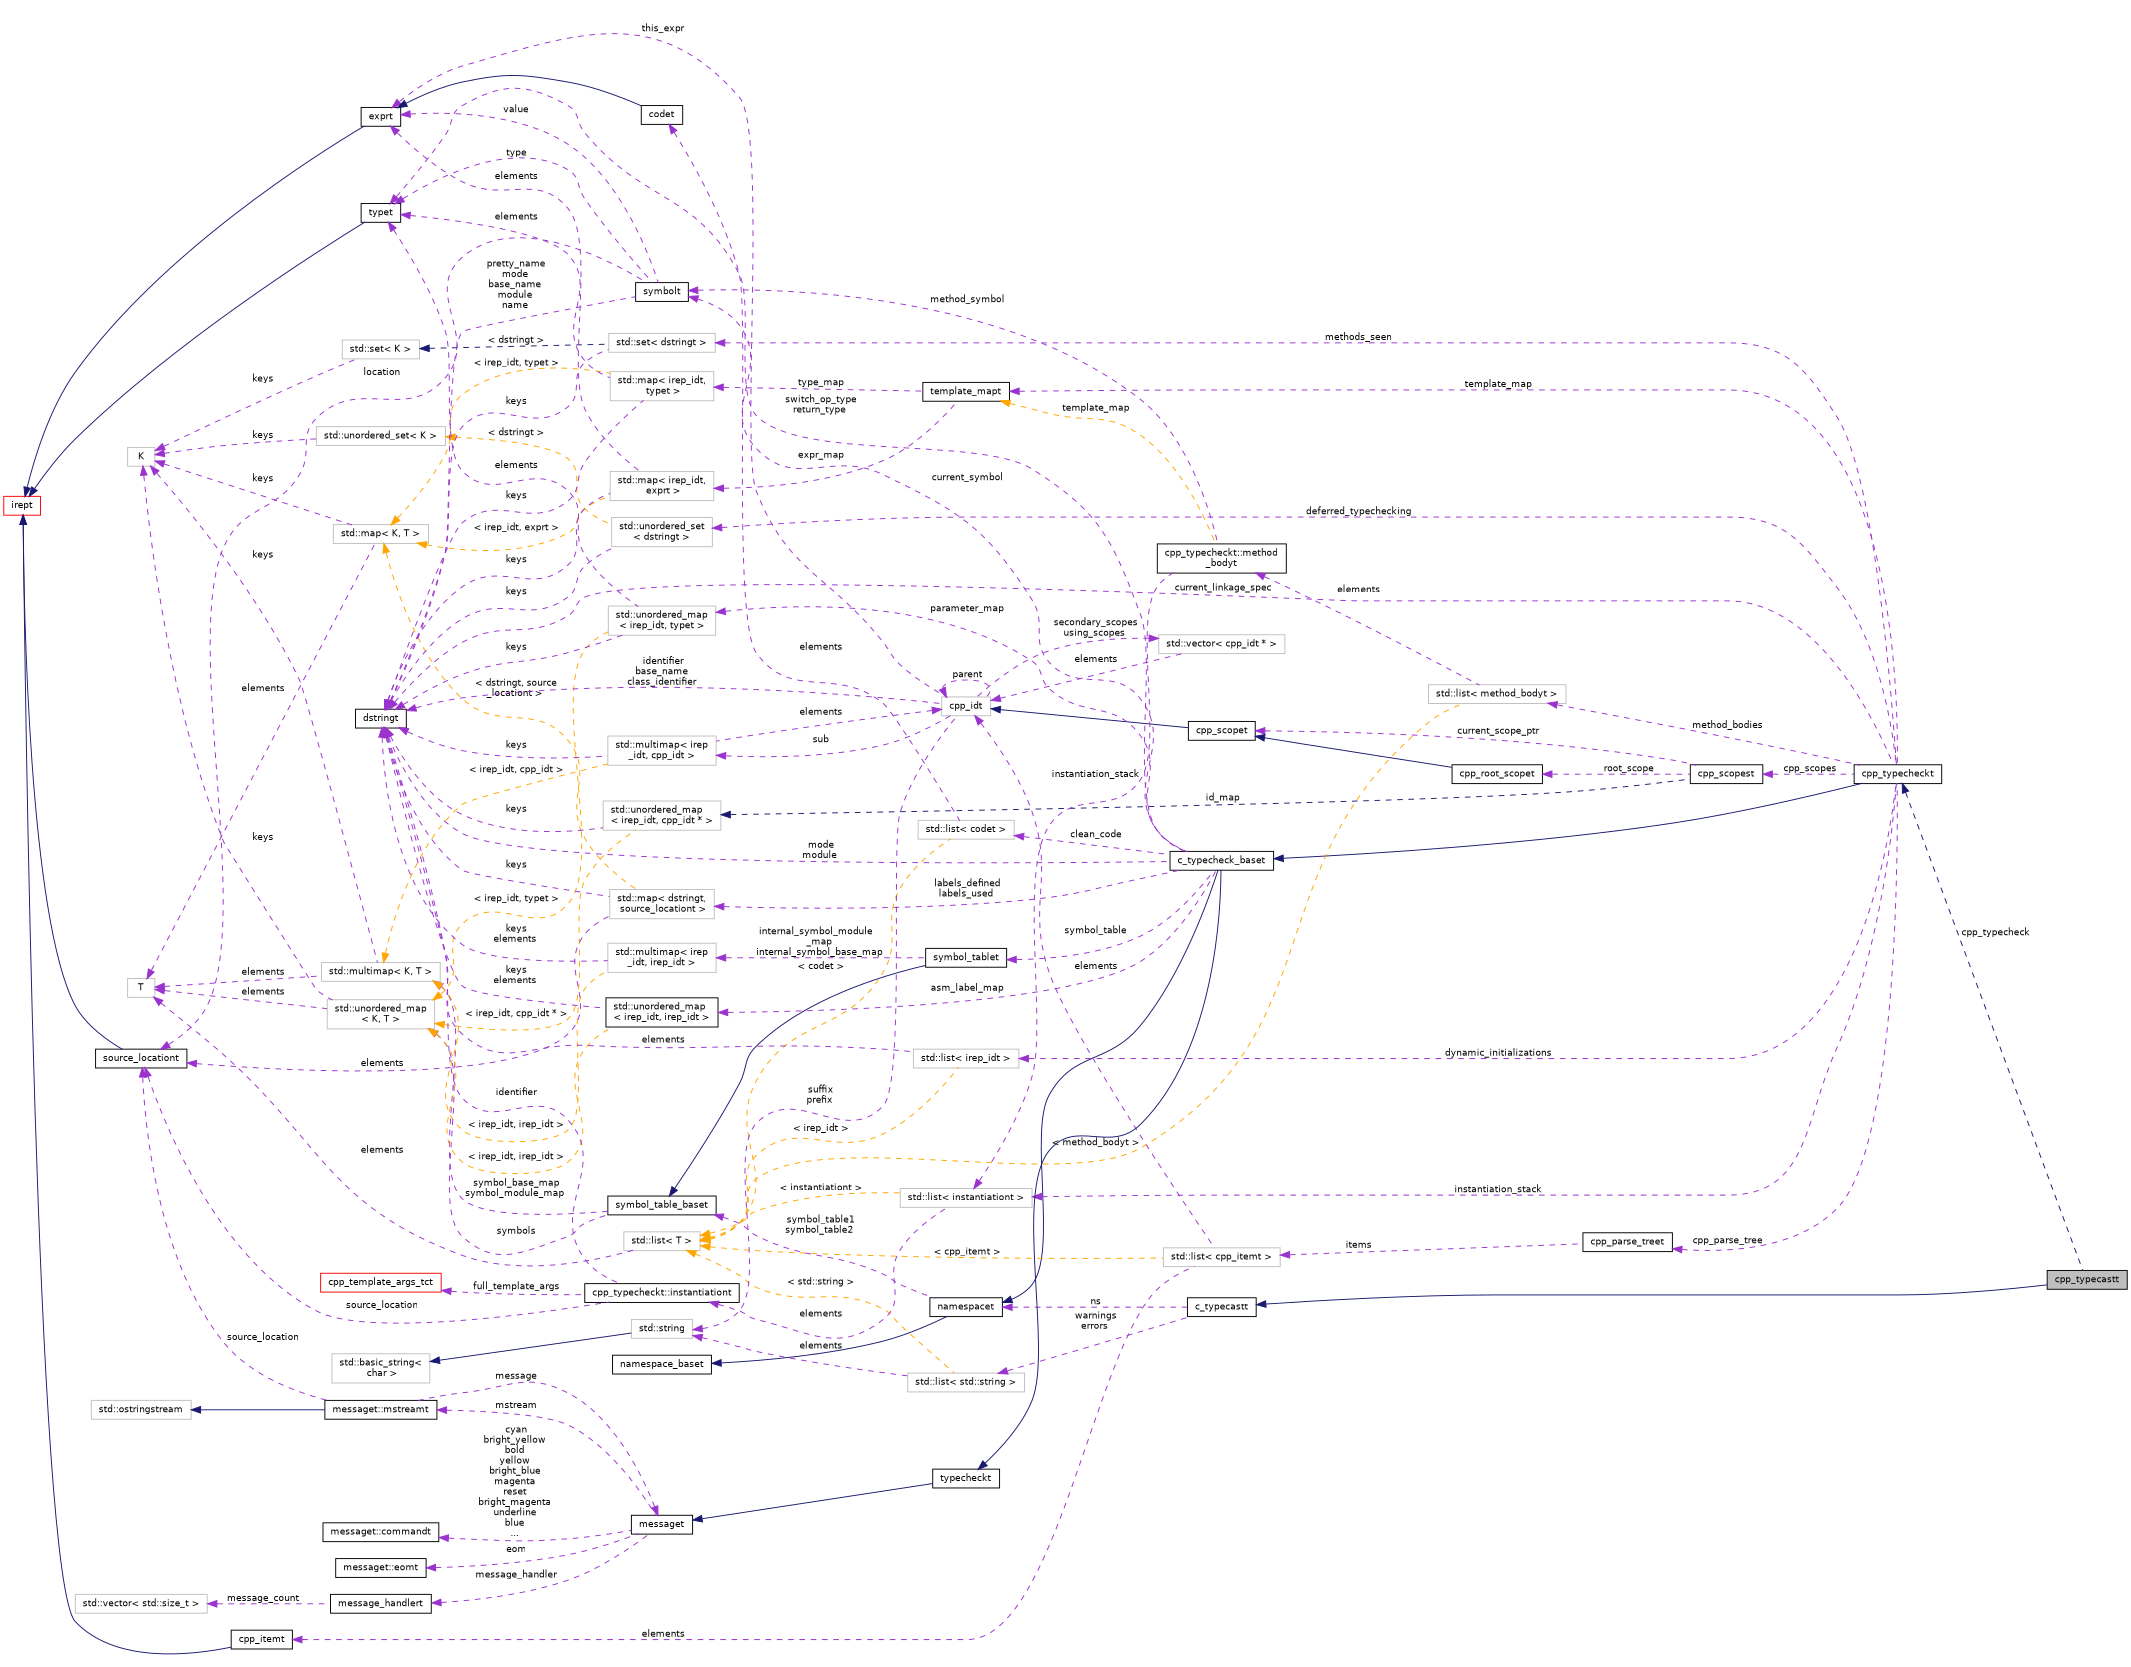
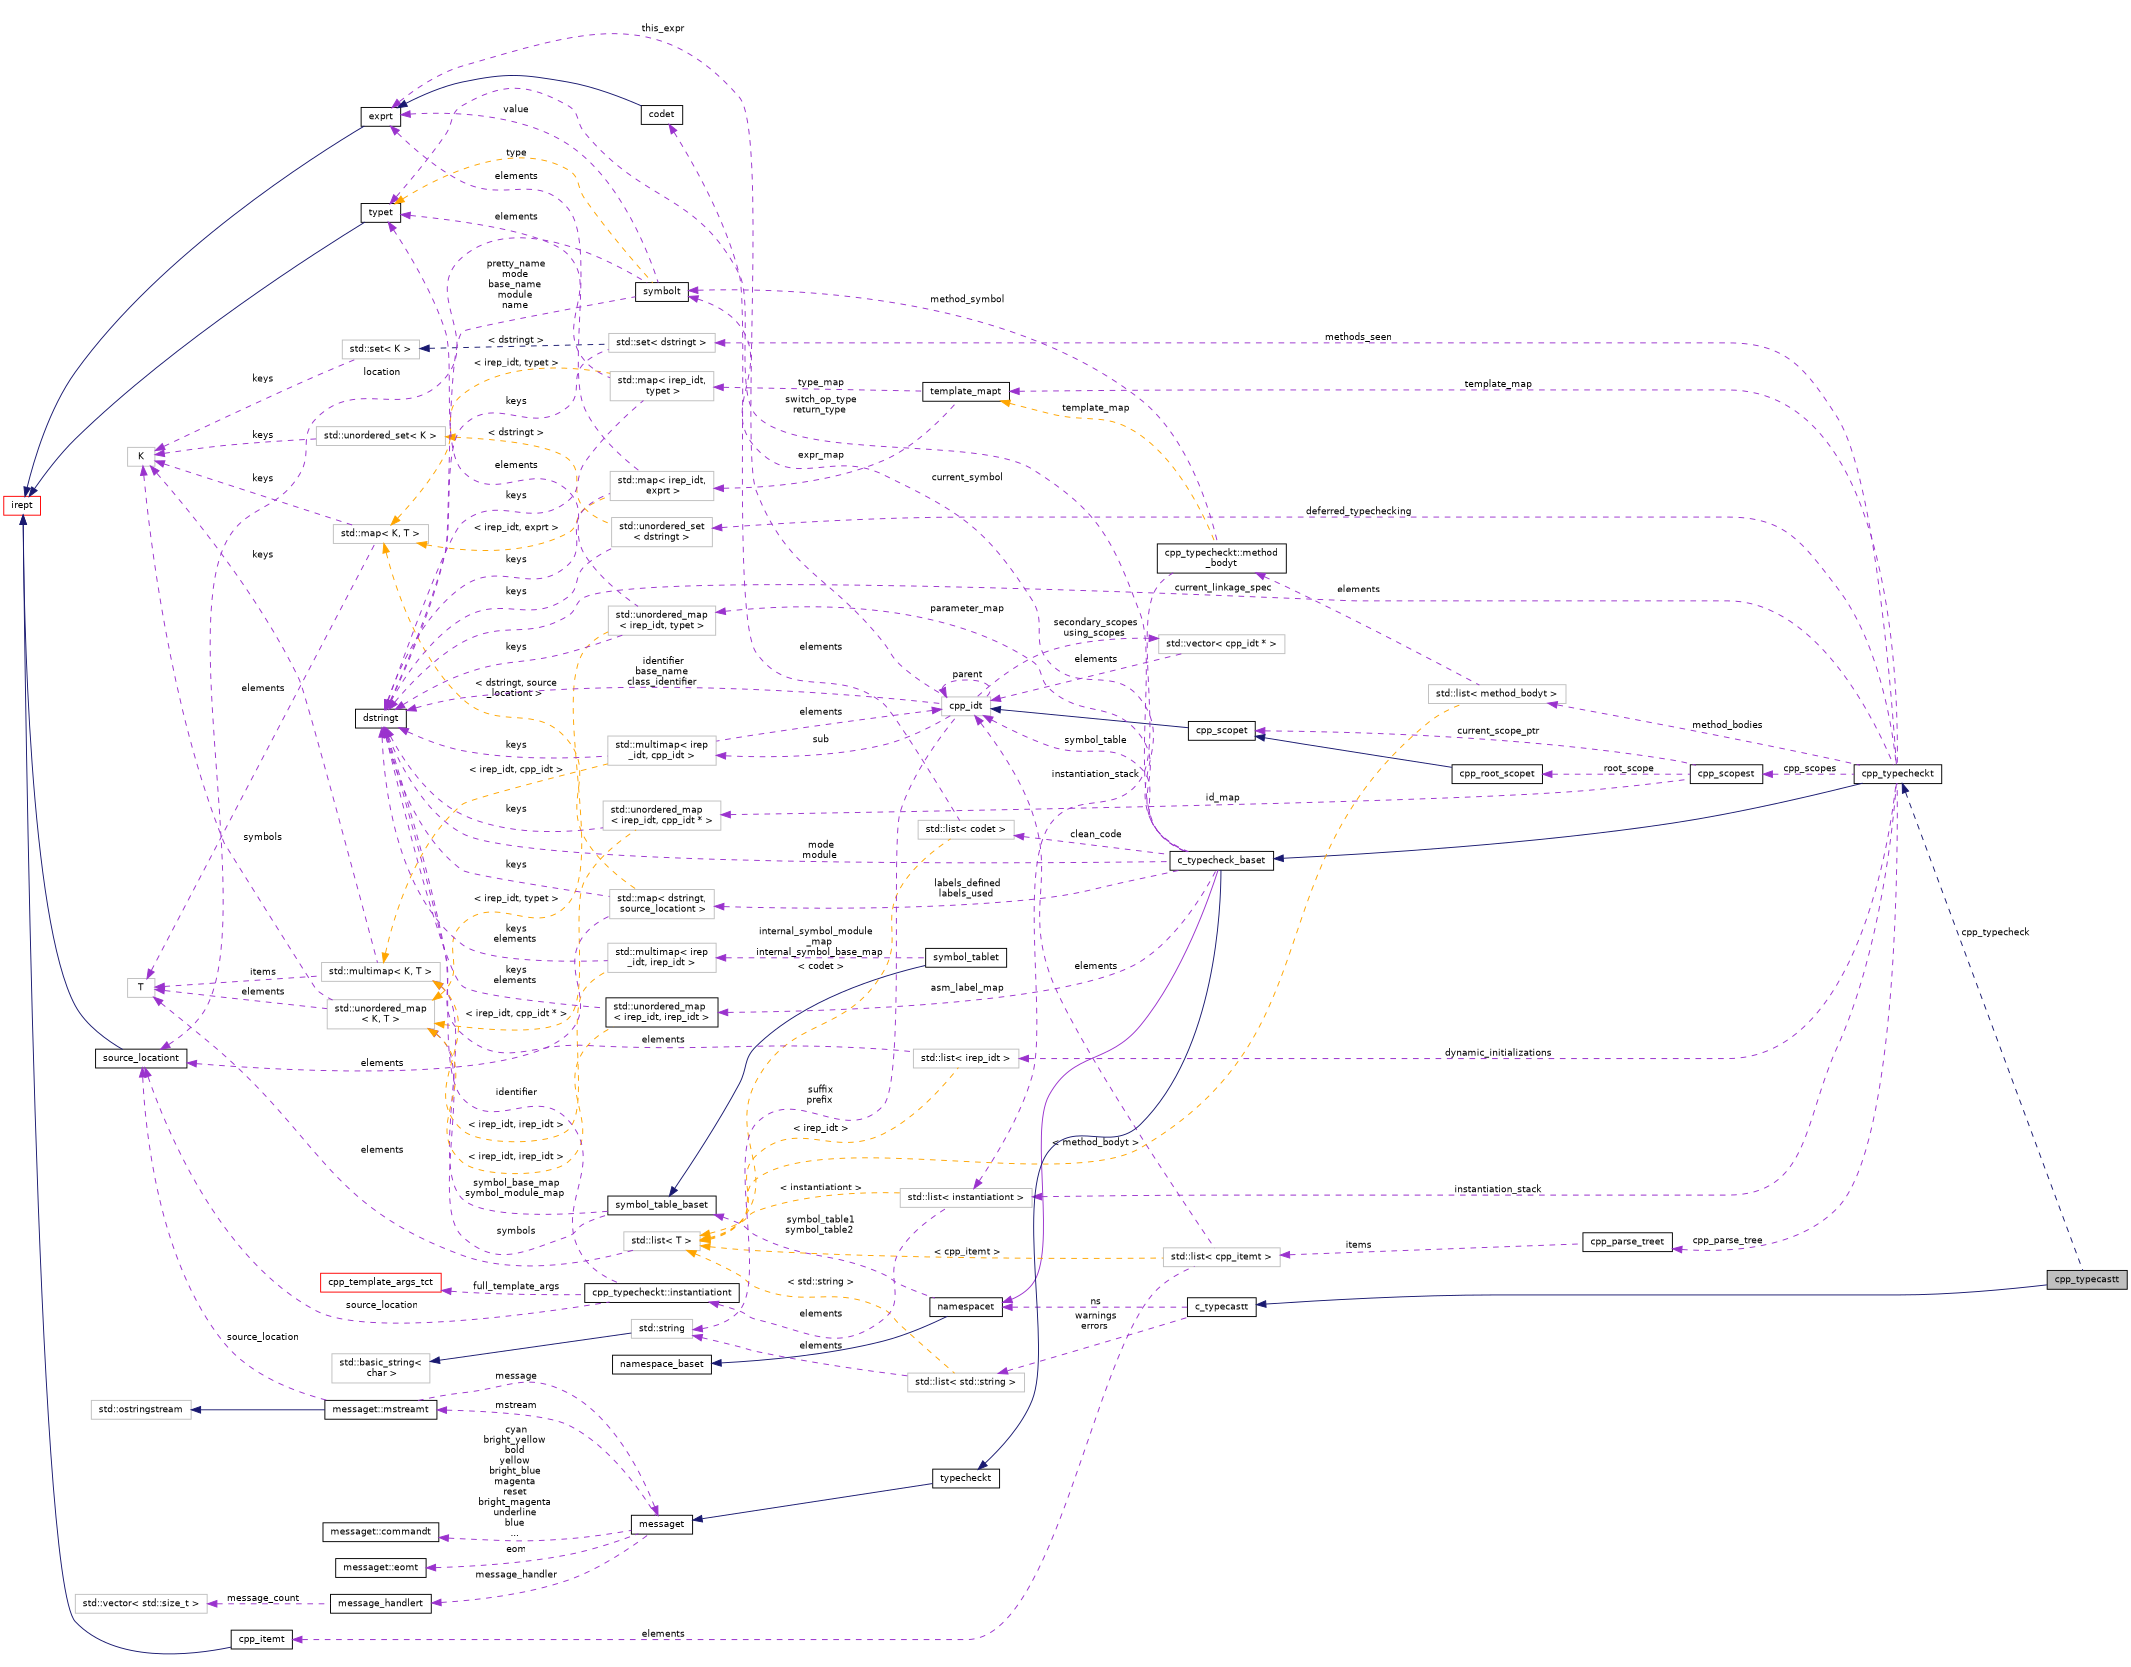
edge "symbolt" -> "typet": color darkorchid3 -> orange
edge "cpp_scopest" -> "std::unordered_map < irep_idt, cpp_idt * >": color midnightblue -> darkorchid3
edge "std::unordered_map < K, T >" -> "K": label " keys" -> " symbols"
edge "c_typecheck_baset" -> "symbol_tablet": now "c_typecheck_baset" -> "cpp_idt"
edge "std::multimap< K, T >" -> "T": label " elements" -> " items"
edge "c_typecheck_baset" -> "namespacet": color midnightblue -> darkorchid3
